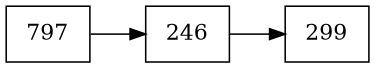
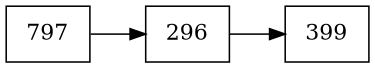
node "246": label "246" -> "296"
node "299": label "299" -> "399"
